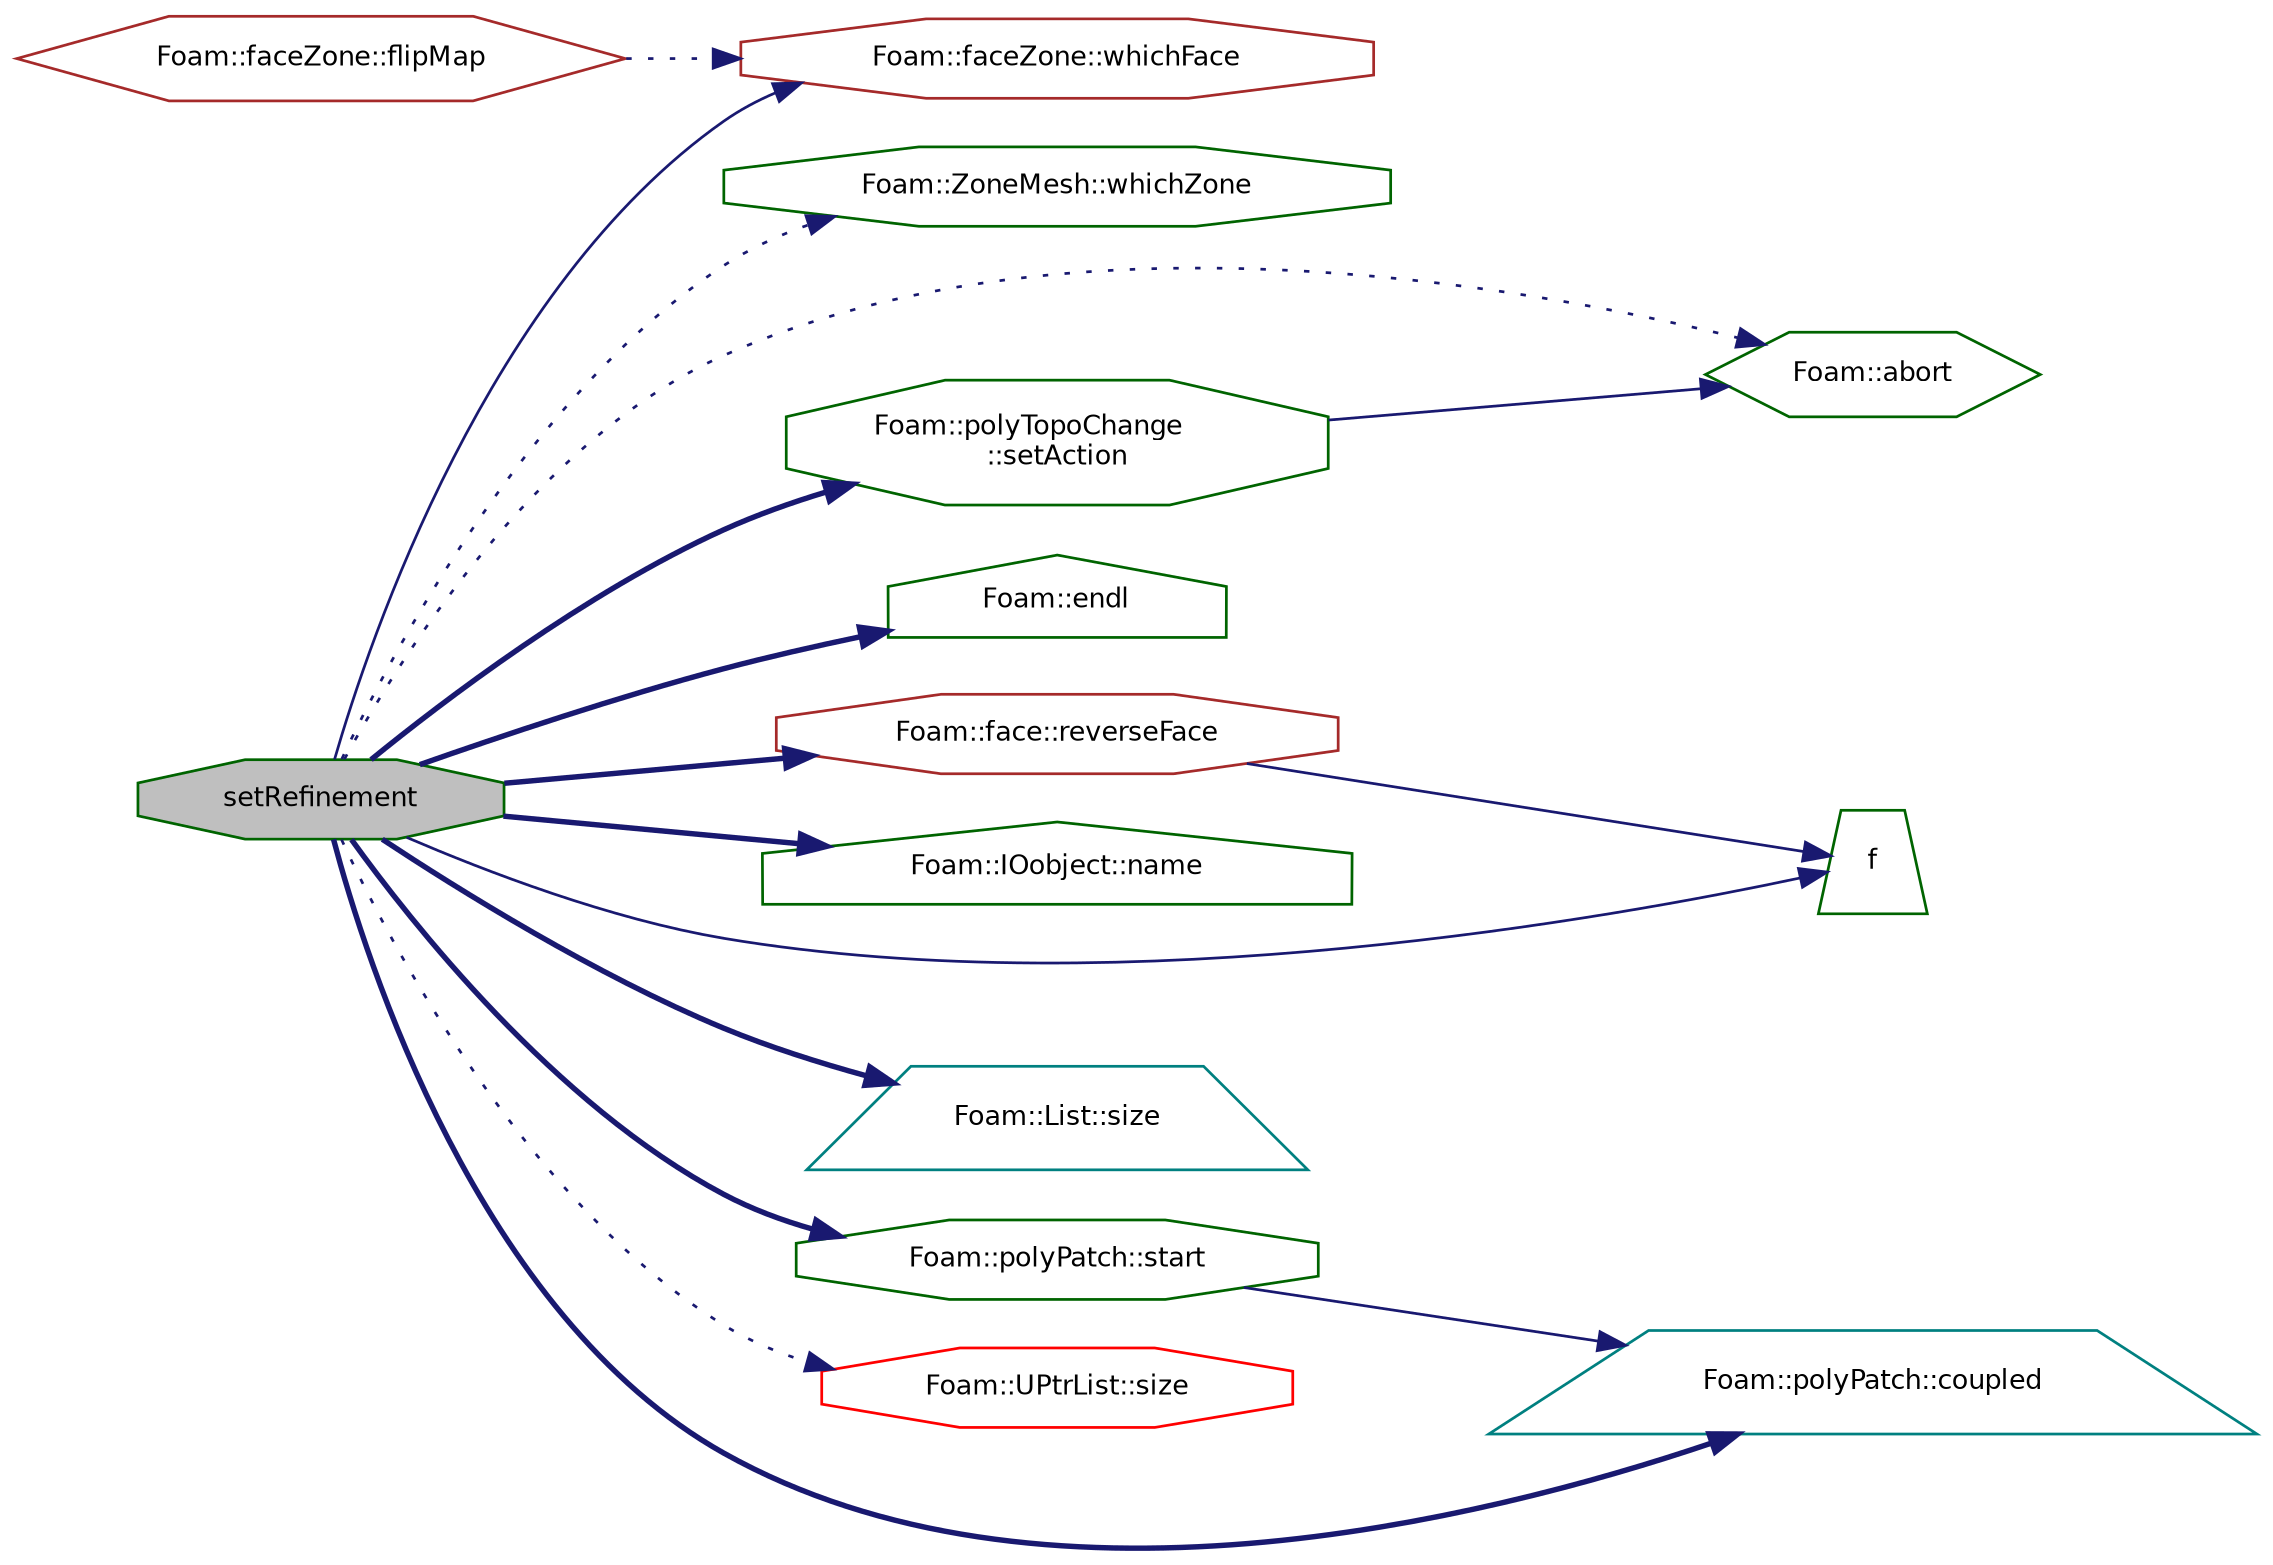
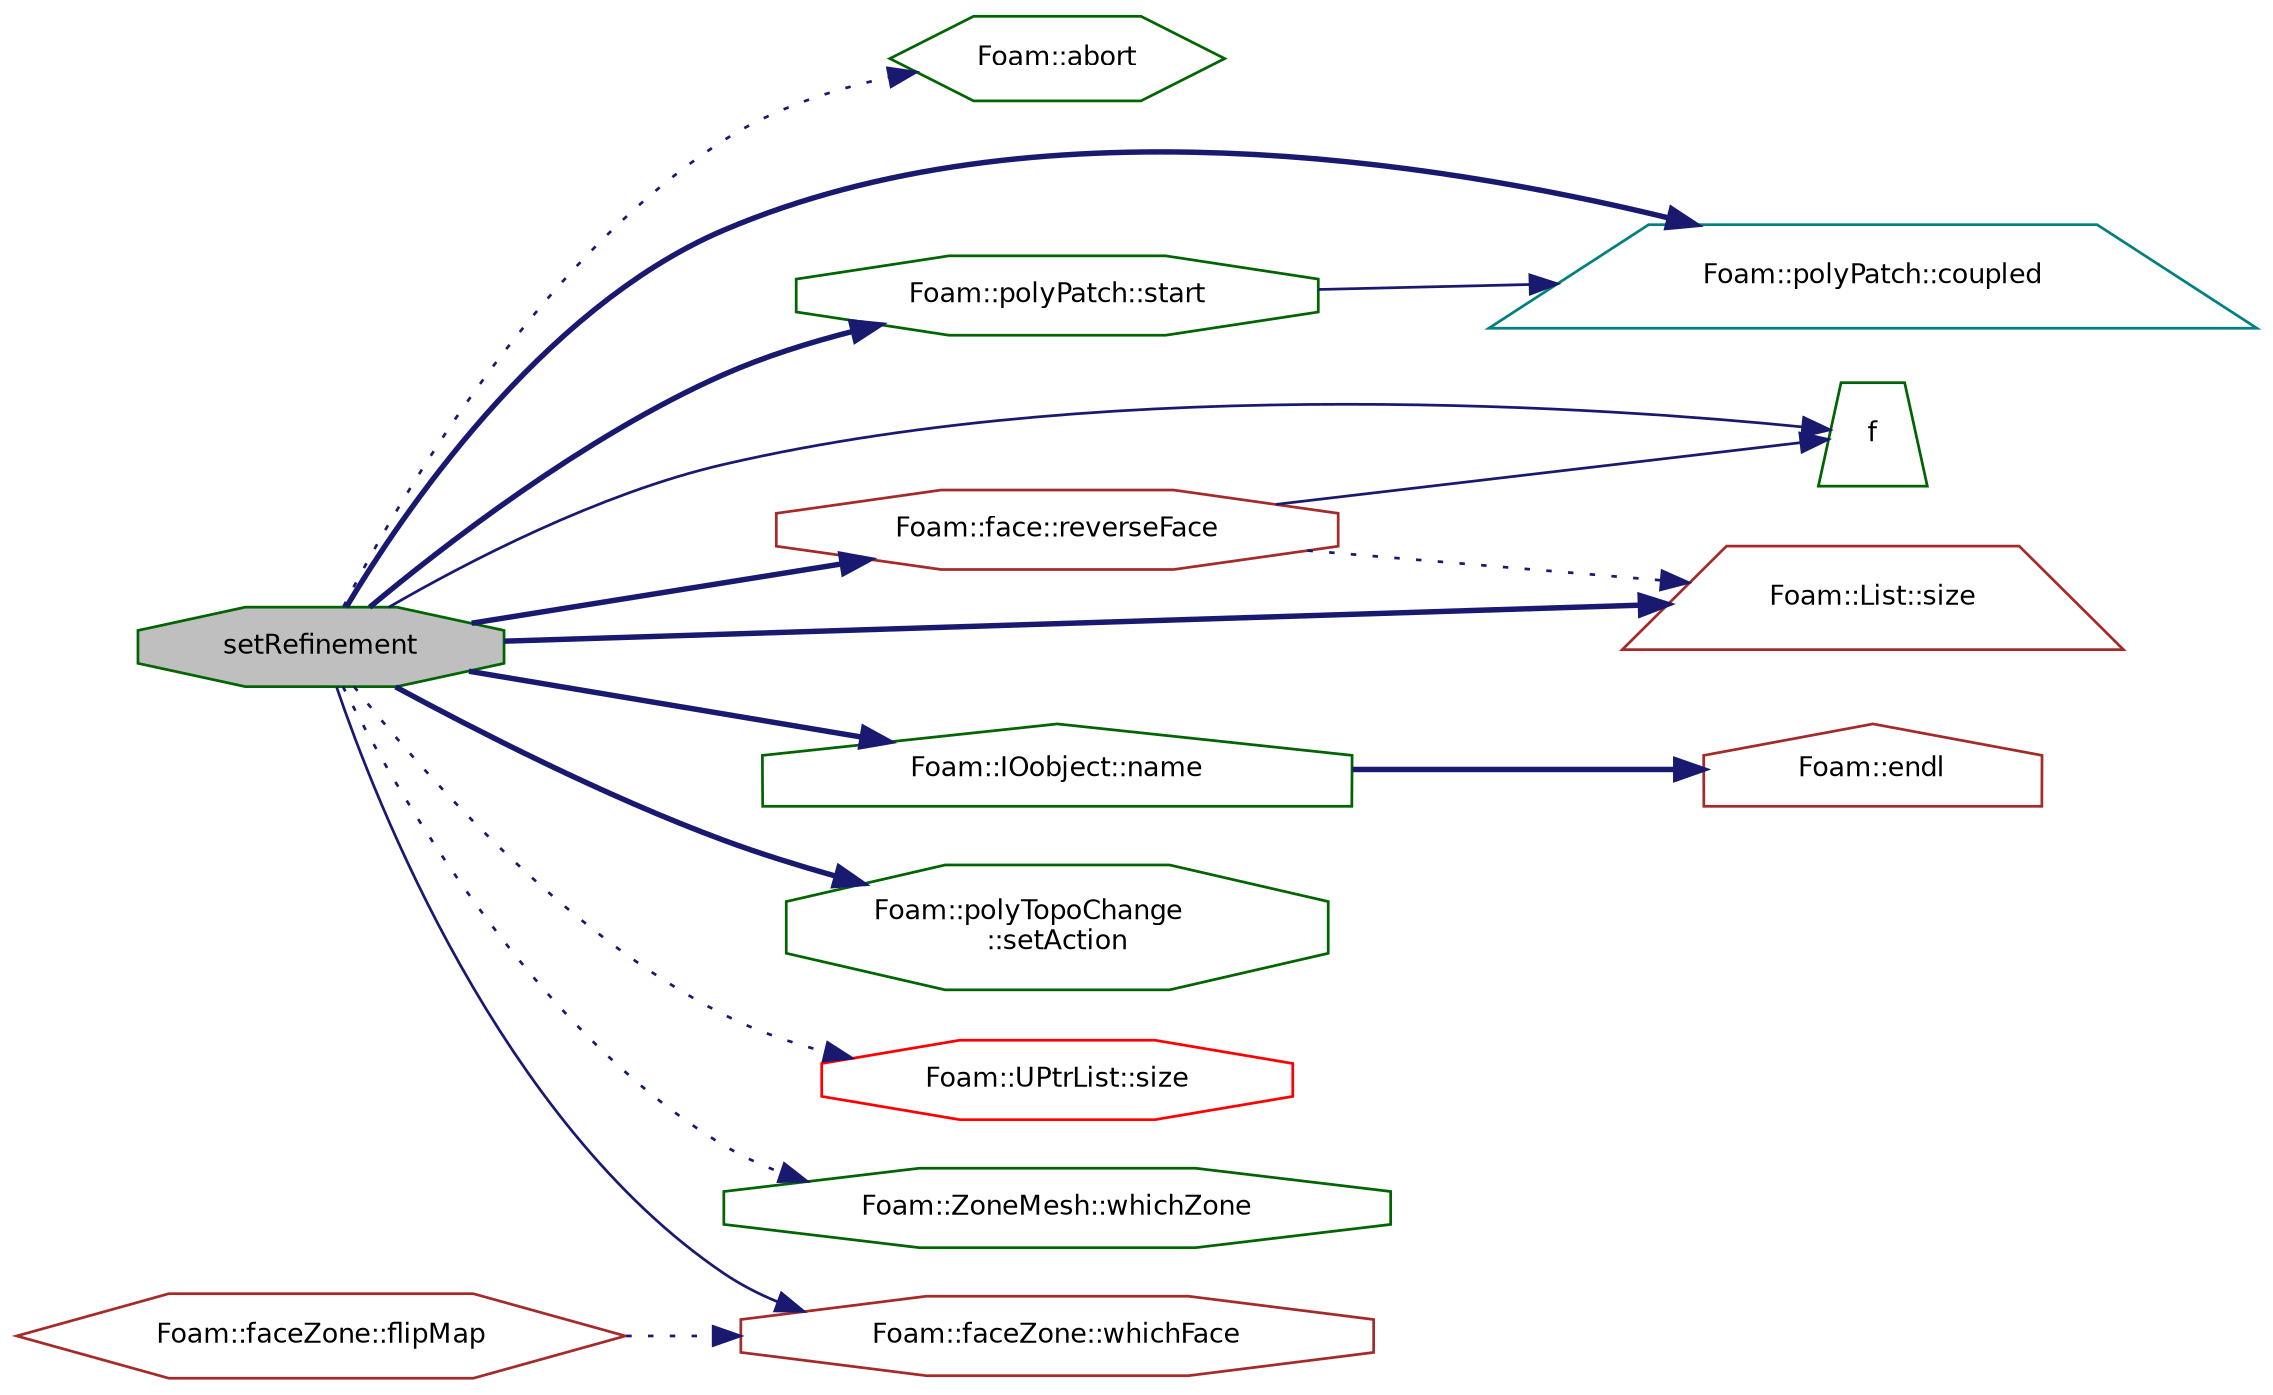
edge "Foam::polyTopoChange ::setAction" -> "Foam::abort": removed
edge "Foam::face::reverseFace" -> "Foam::List::size": added
node "Foam::endl": color darkgreen -> brown
edge "setRefinement" -> "Foam::endl": now "Foam::IOobject::name" -> "Foam::endl"
node "Foam::List::size": color teal -> brown
